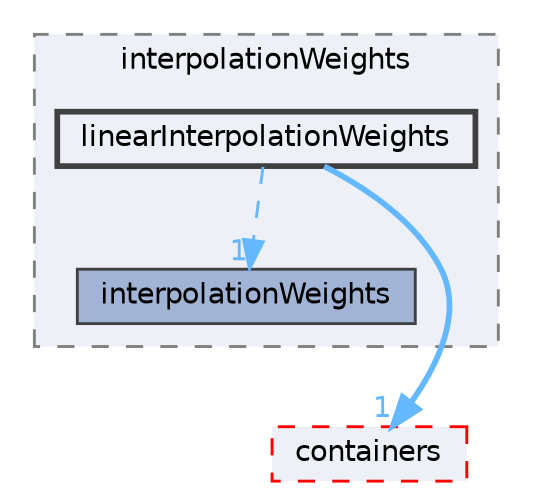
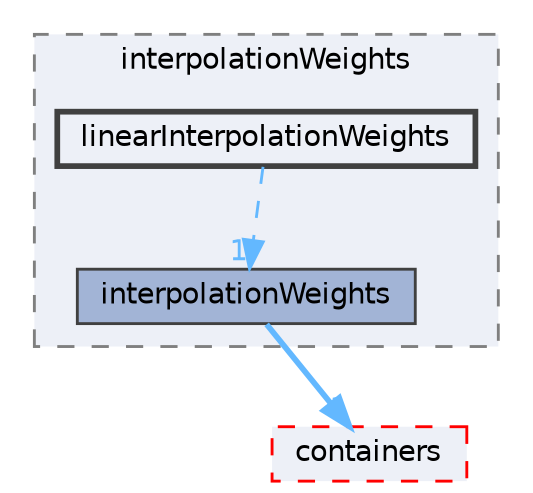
edge "linearInterpolationWeights" -> "containers": now "interpolationWeights" -> "containers"
